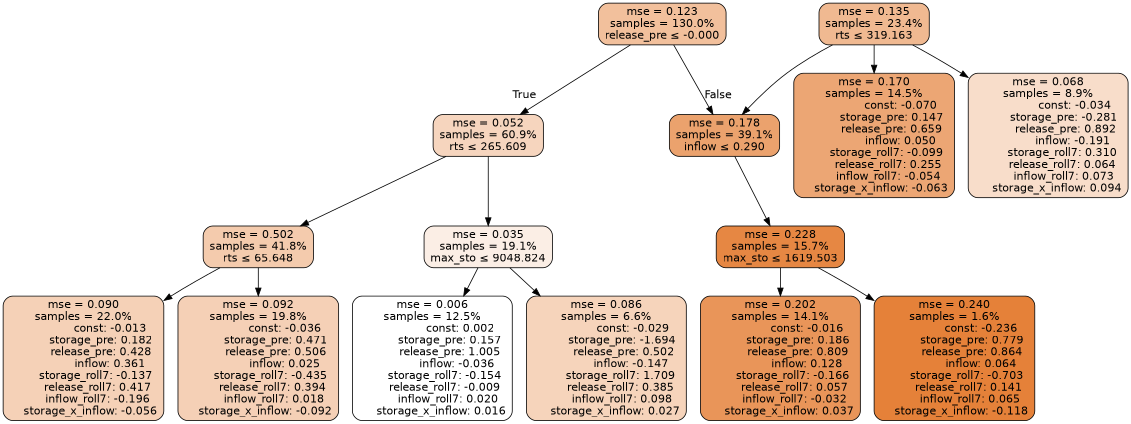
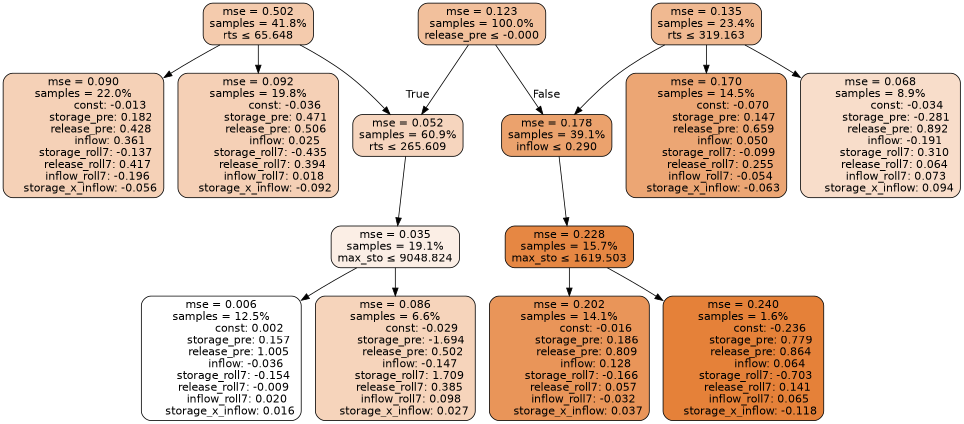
node "mse = 0.123 samples = 130.0% release_pre ≤ -0.000": label "mse = 0.123 samples = 130.0% release_pre ≤ -0.000" -> "mse = 0.123 samples = 100.0% release_pre ≤ -0.000"
edge "mse = 0.052 samples = 60.9% rts ≤ 265.609" -> "mse = 0.502 samples = 41.8% rts ≤ 65.648": reversed
